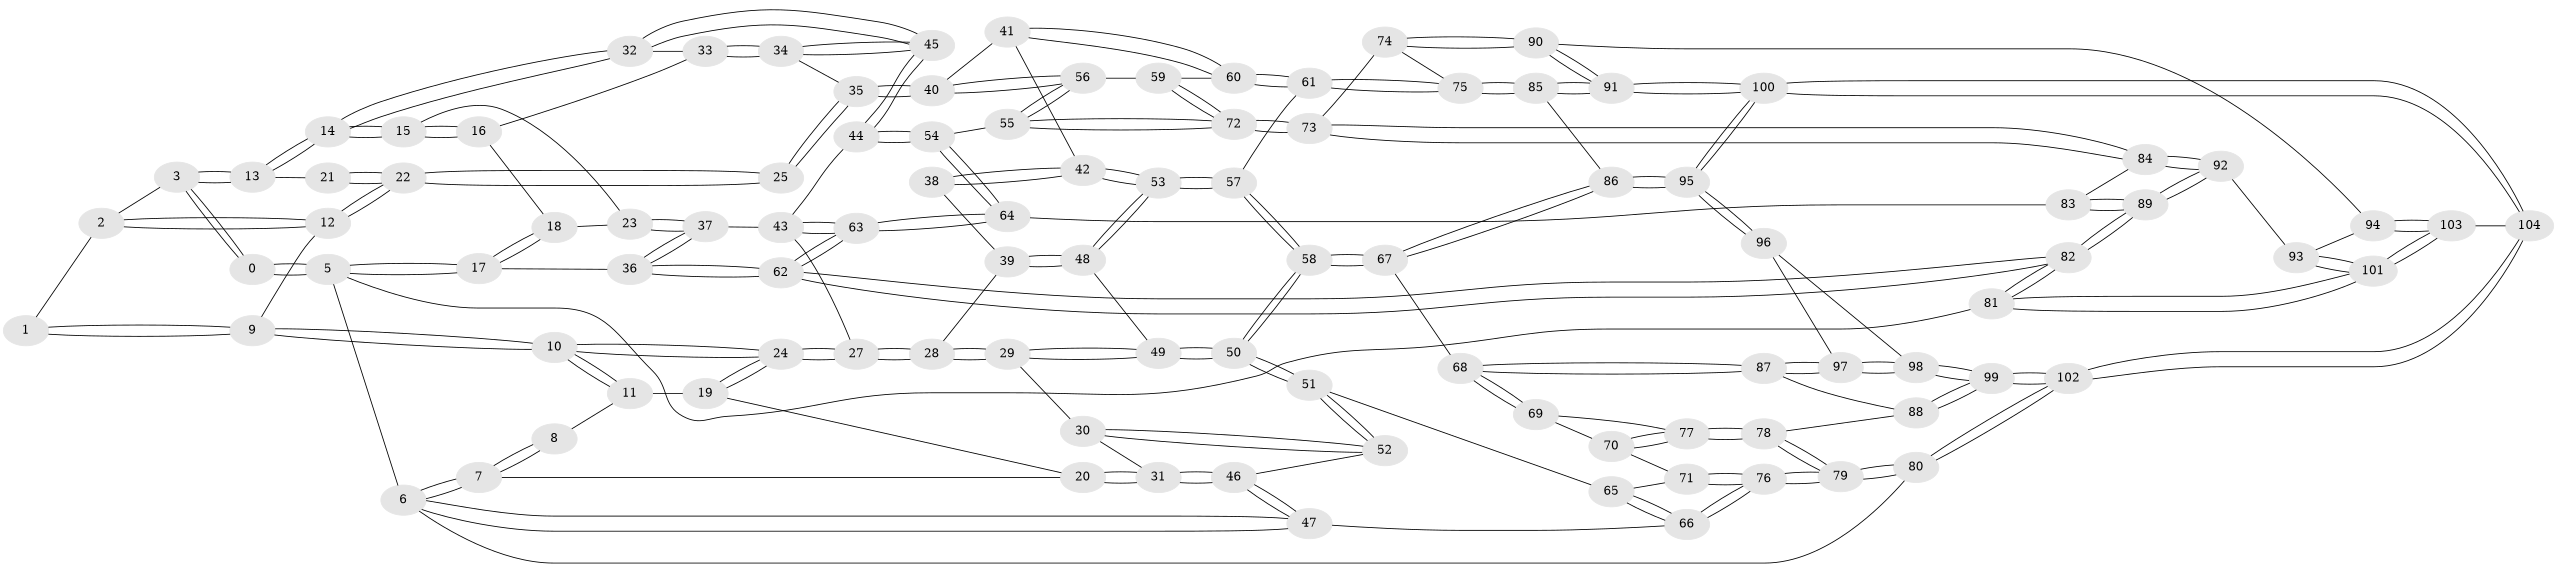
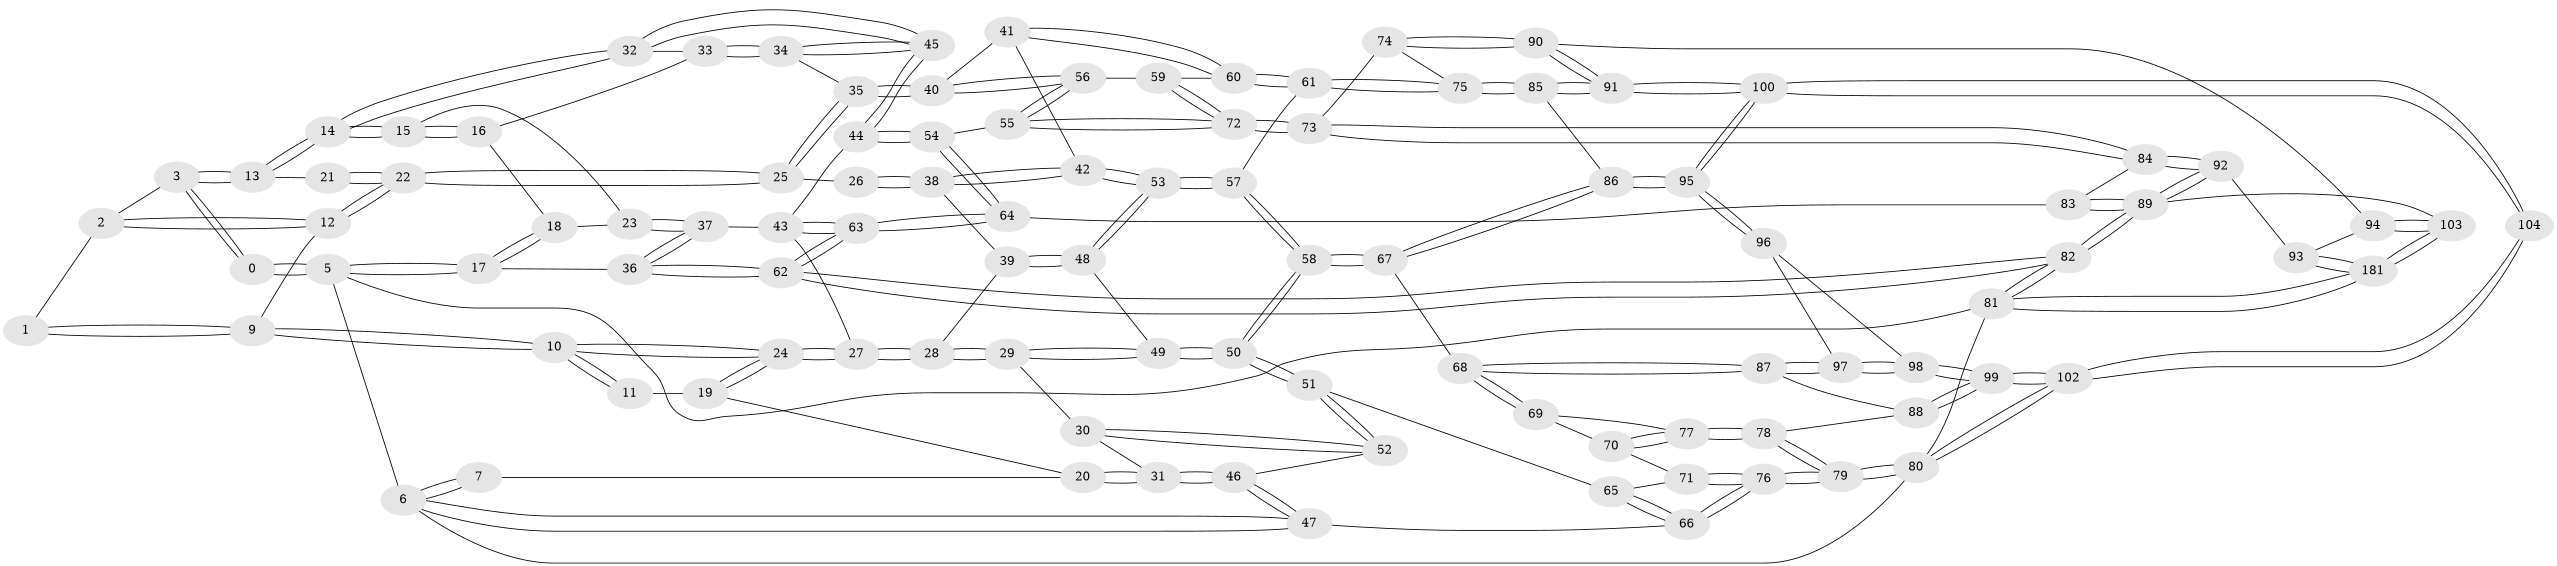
node "26": added
edge "103" -- "104": now "103" -- "89"
node "101": label "101" -> "181"
edge "81" -- "80": added
node "8": removed
